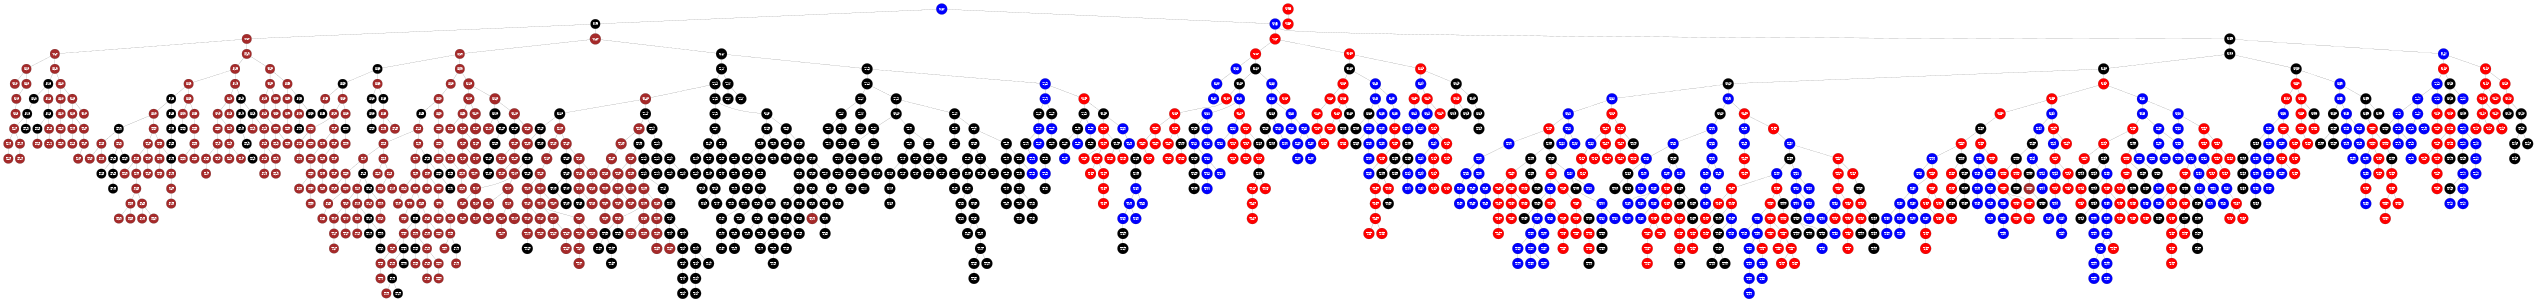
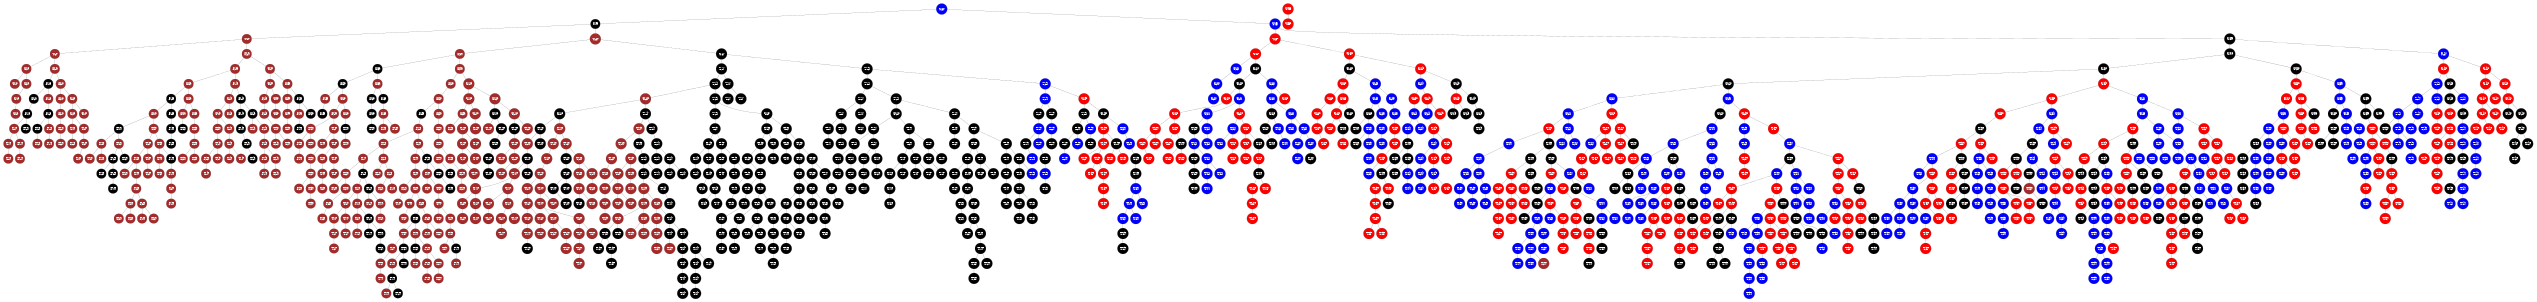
node "nX: 10 Y: 174": label "nX: 10 Y: 174" -> "nX: 16 Y: 174"
node "nX: 221 Y: 244": fillcolor blue -> black
node "nX: 246 Y: 39": fillcolor Red -> blue
node "nX: 97 Y: 144": label "nX: 97 Y: 144" -> "nX: 96 Y: 144"
node "nX: 161 Y: 214": fillcolor brown -> black
node "nX: 296 Y: 164": fillcolor blue -> black
node "nX: 261 Y: 214": fillcolor blue -> brown
